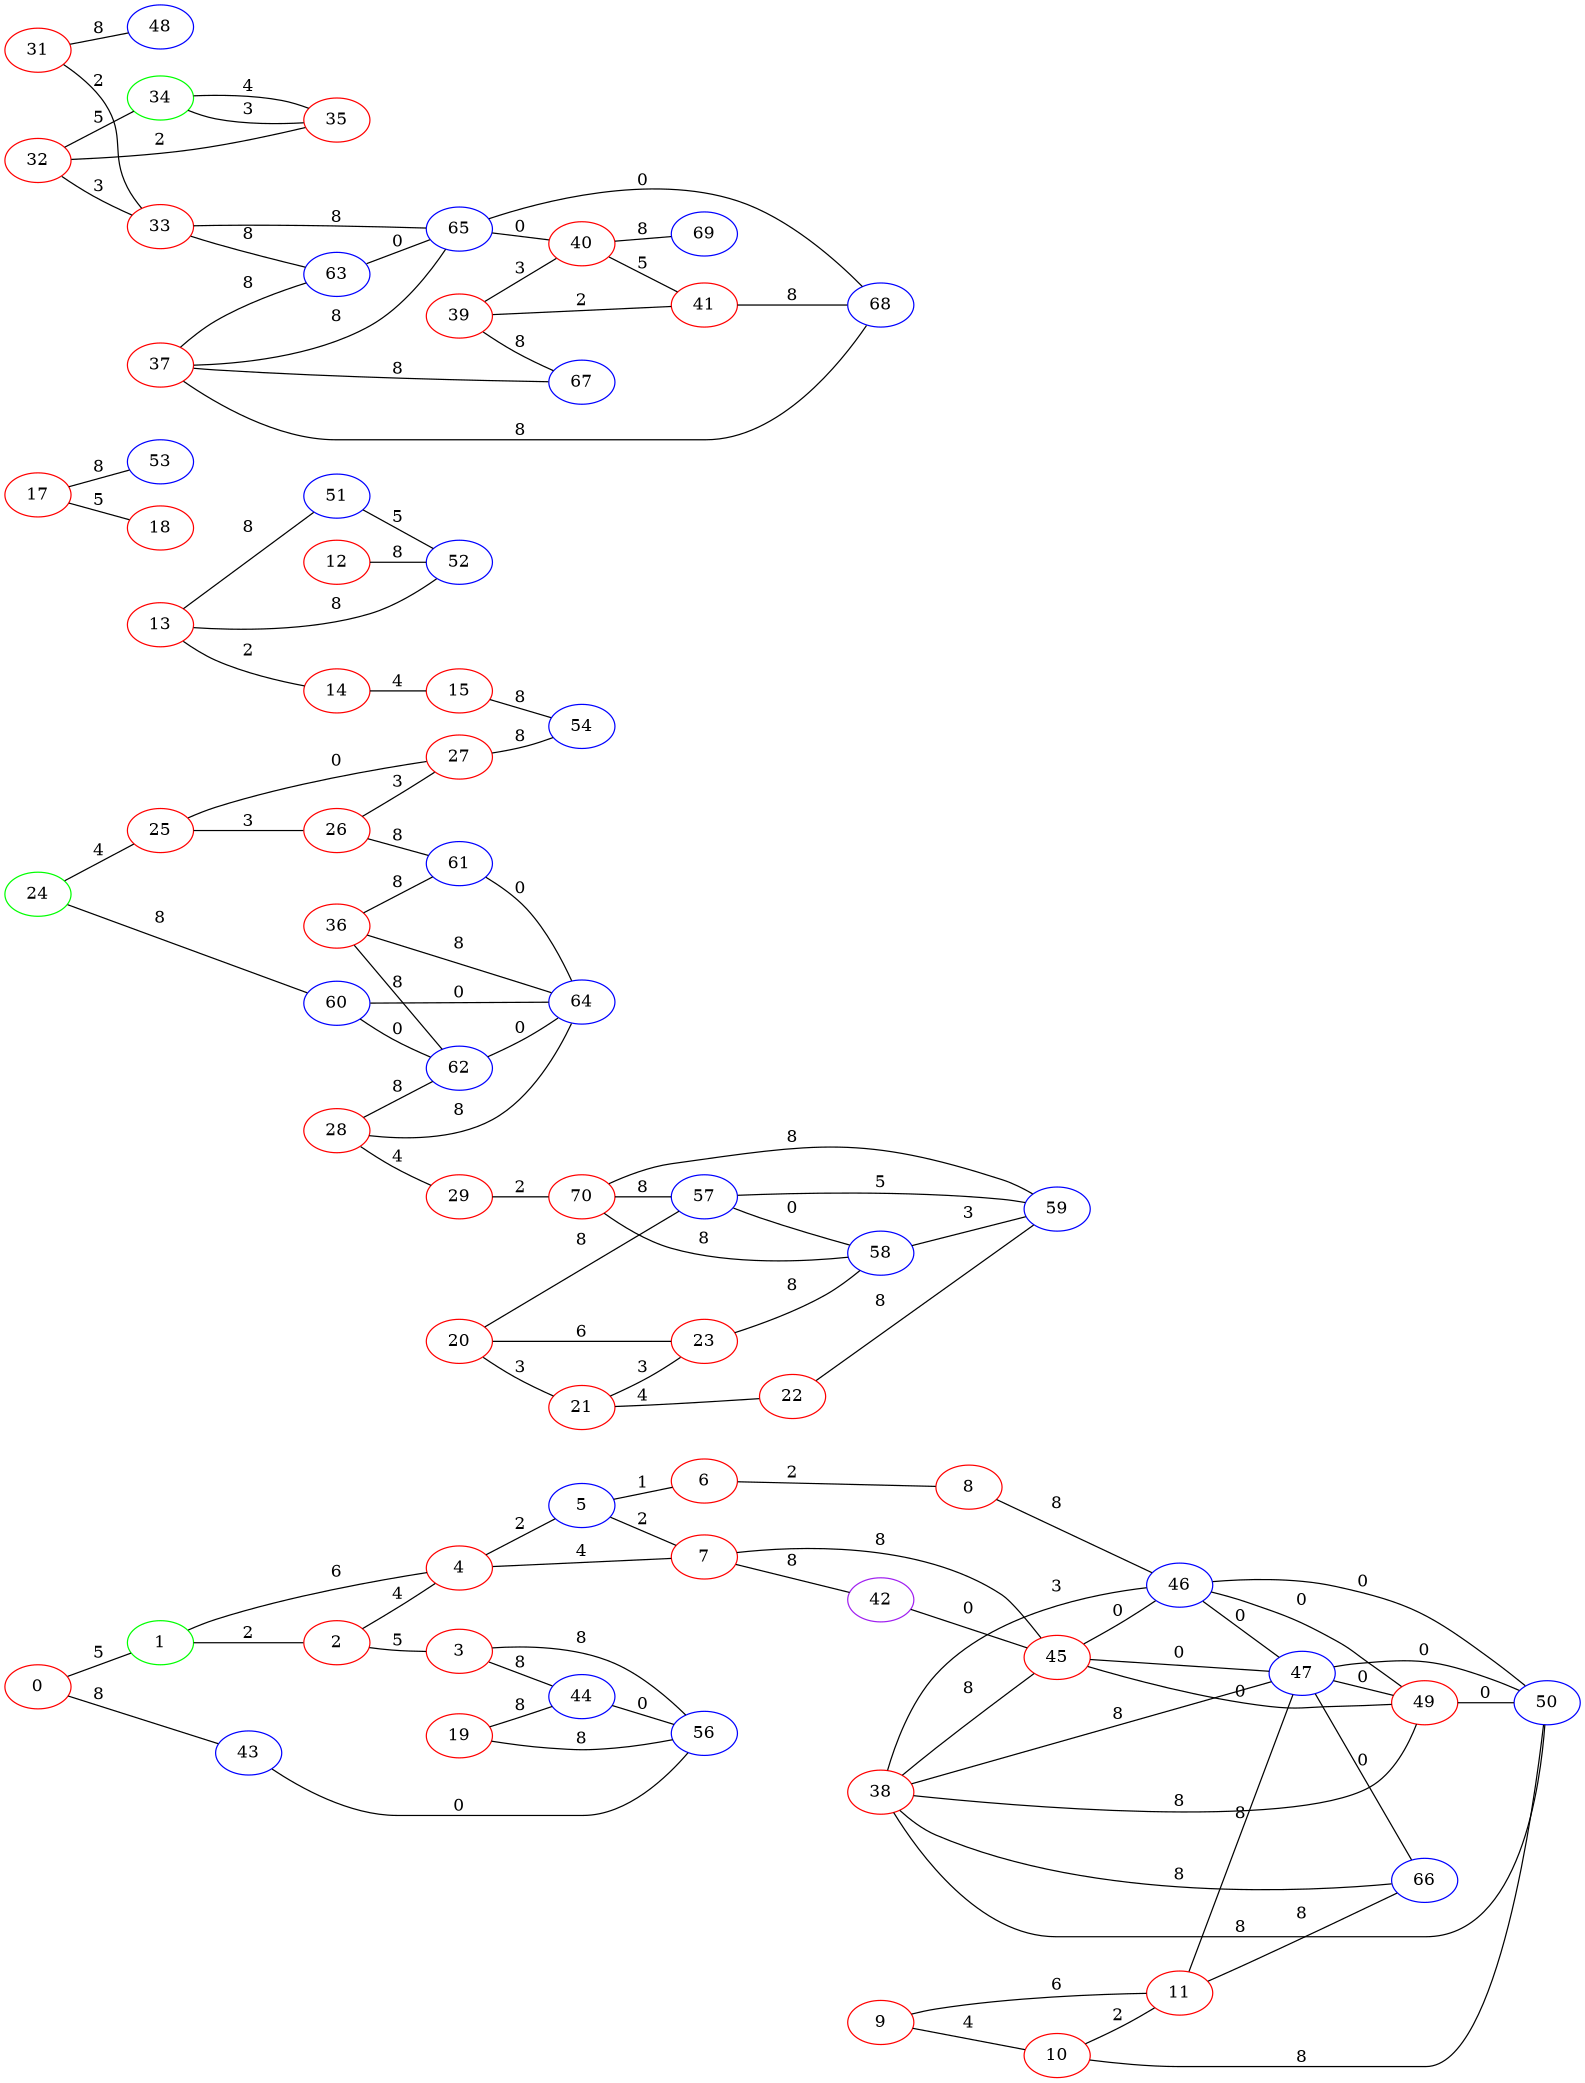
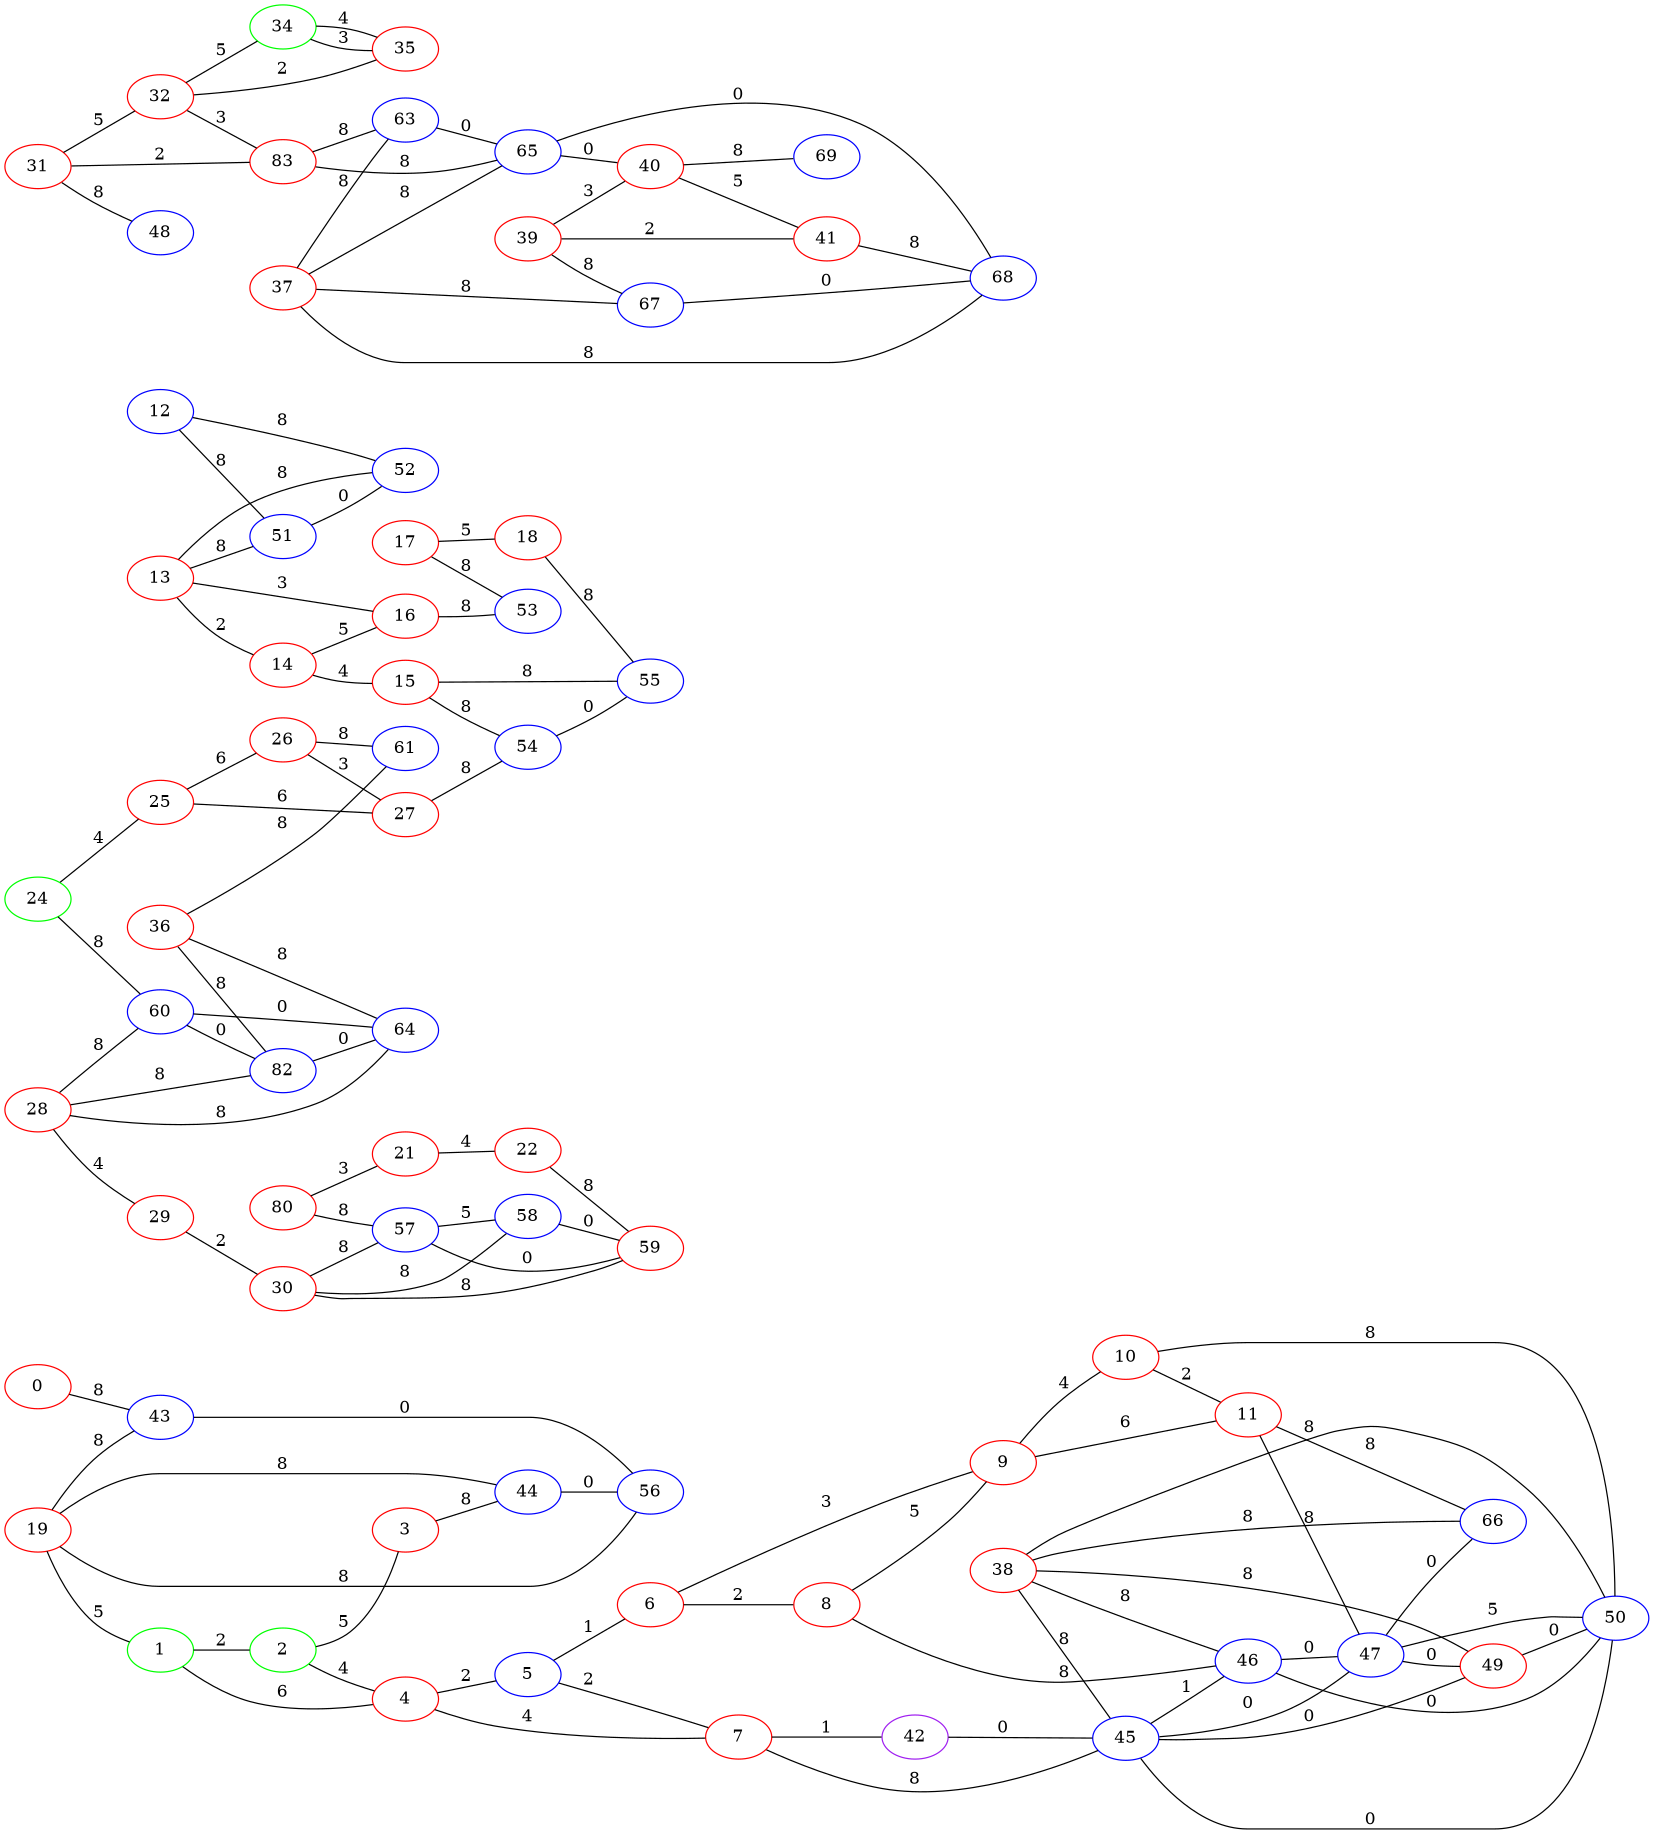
edge "32" -- "31": added, label "5"
node "33": label "33" -> "83"
edge "68" -- "67": added, label "0"
edge "12" -- "51": added, label "8"
edge "51" -- "52": label "5" -> "0"
node "12": color red -> blue
node "16": added
node "55": added
edge "27" -- "25": label "0" -> "6"
edge "25" -- "26": label "3" -> "6"
edge "61" -- "64": removed, label "0"
edge "60" -- "28": added, label "8"
node "62": label "62" -> "82"
edge "57" -- "59": label "5" -> "0"
node "70": label "70" -> "30"
edge "57" -- "58": label "0" -> "5"
node "59": color blue -> red
edge "59" -- "58": label "3" -> "0"
node "20": label "20" -> "80"
node "23": removed
edge "43" -- "19": added, label "8"
edge "9" -- "6": added, label "3"
edge "9" -- "8": added, label "5"
edge "7" -- "42": label "8" -> "1"
edge "46" -- "38": label "3" -> "8"
edge "46" -- "45": label "0" -> "1"
edge "46" -- "49": removed, label "0"
node "2": color red -> green
edge "47" -- "50": label "0" -> "5"
edge "3" -- "56": removed, label "8"
node "45": color red -> blue
edge "1" -- "0": now "1" -- "19"
edge "47" -- "38": removed, label "8"
edge "50" -- "45": added, label "0"
